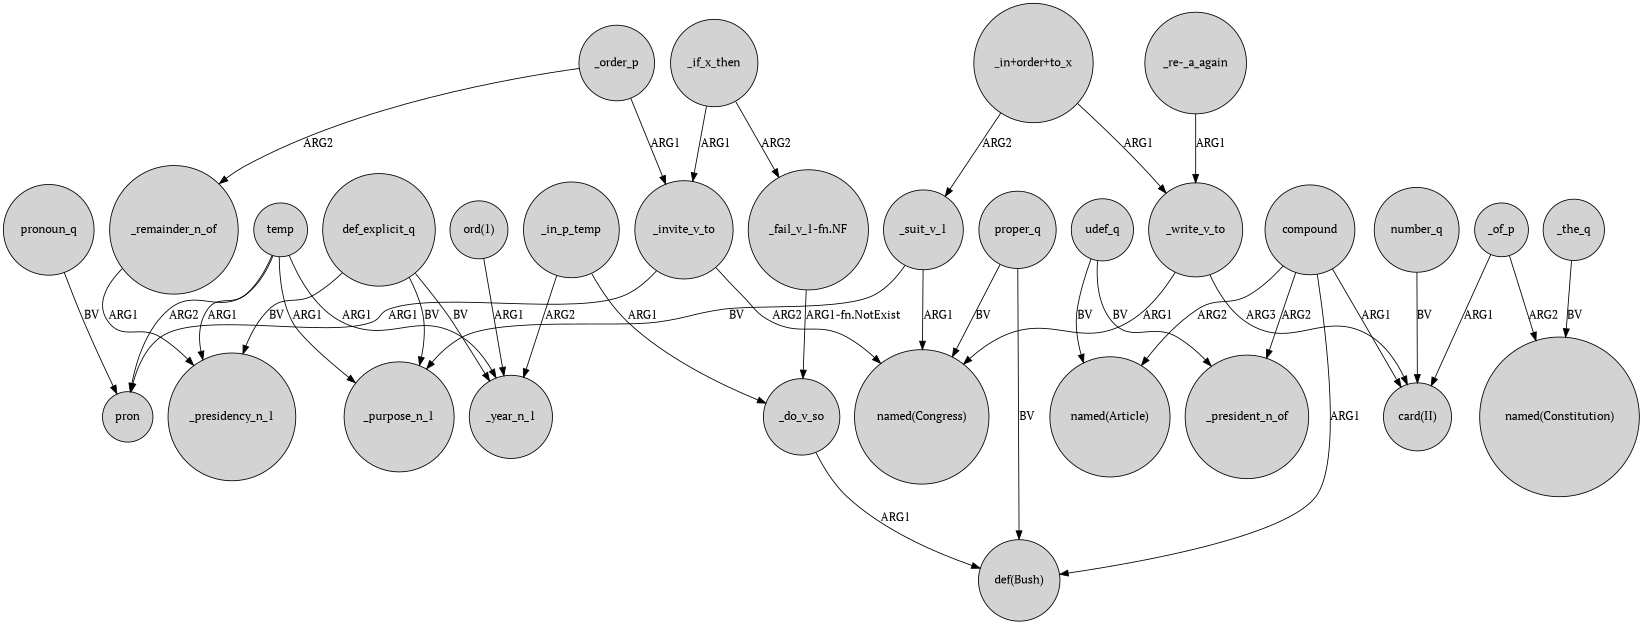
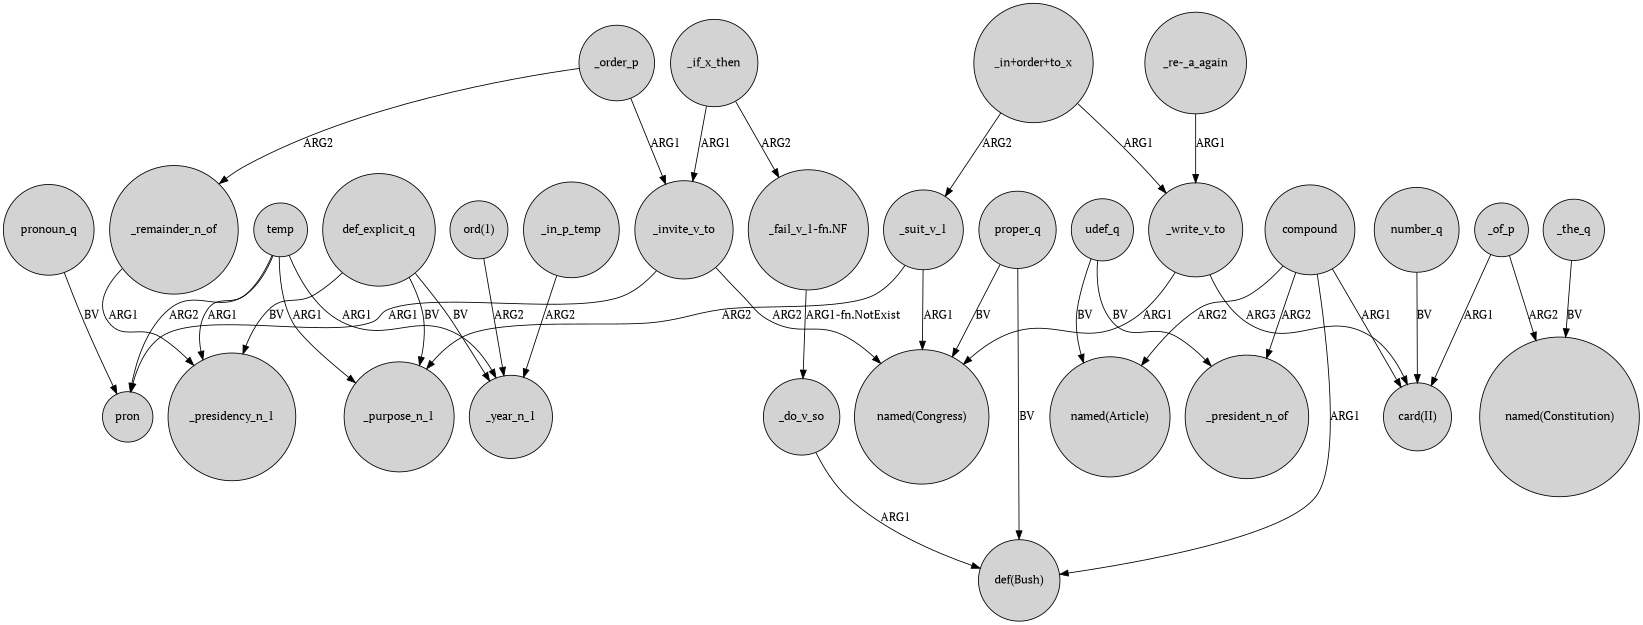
edge "ord(1)" -> "_year_n_1": label "ARG1" -> "ARG2"
edge "_suit_v_1" -> "_purpose_n_1": label "BV" -> "ARG2"
edge "_in_p_temp" -> "_do_v_so": removed, label "ARG1"
